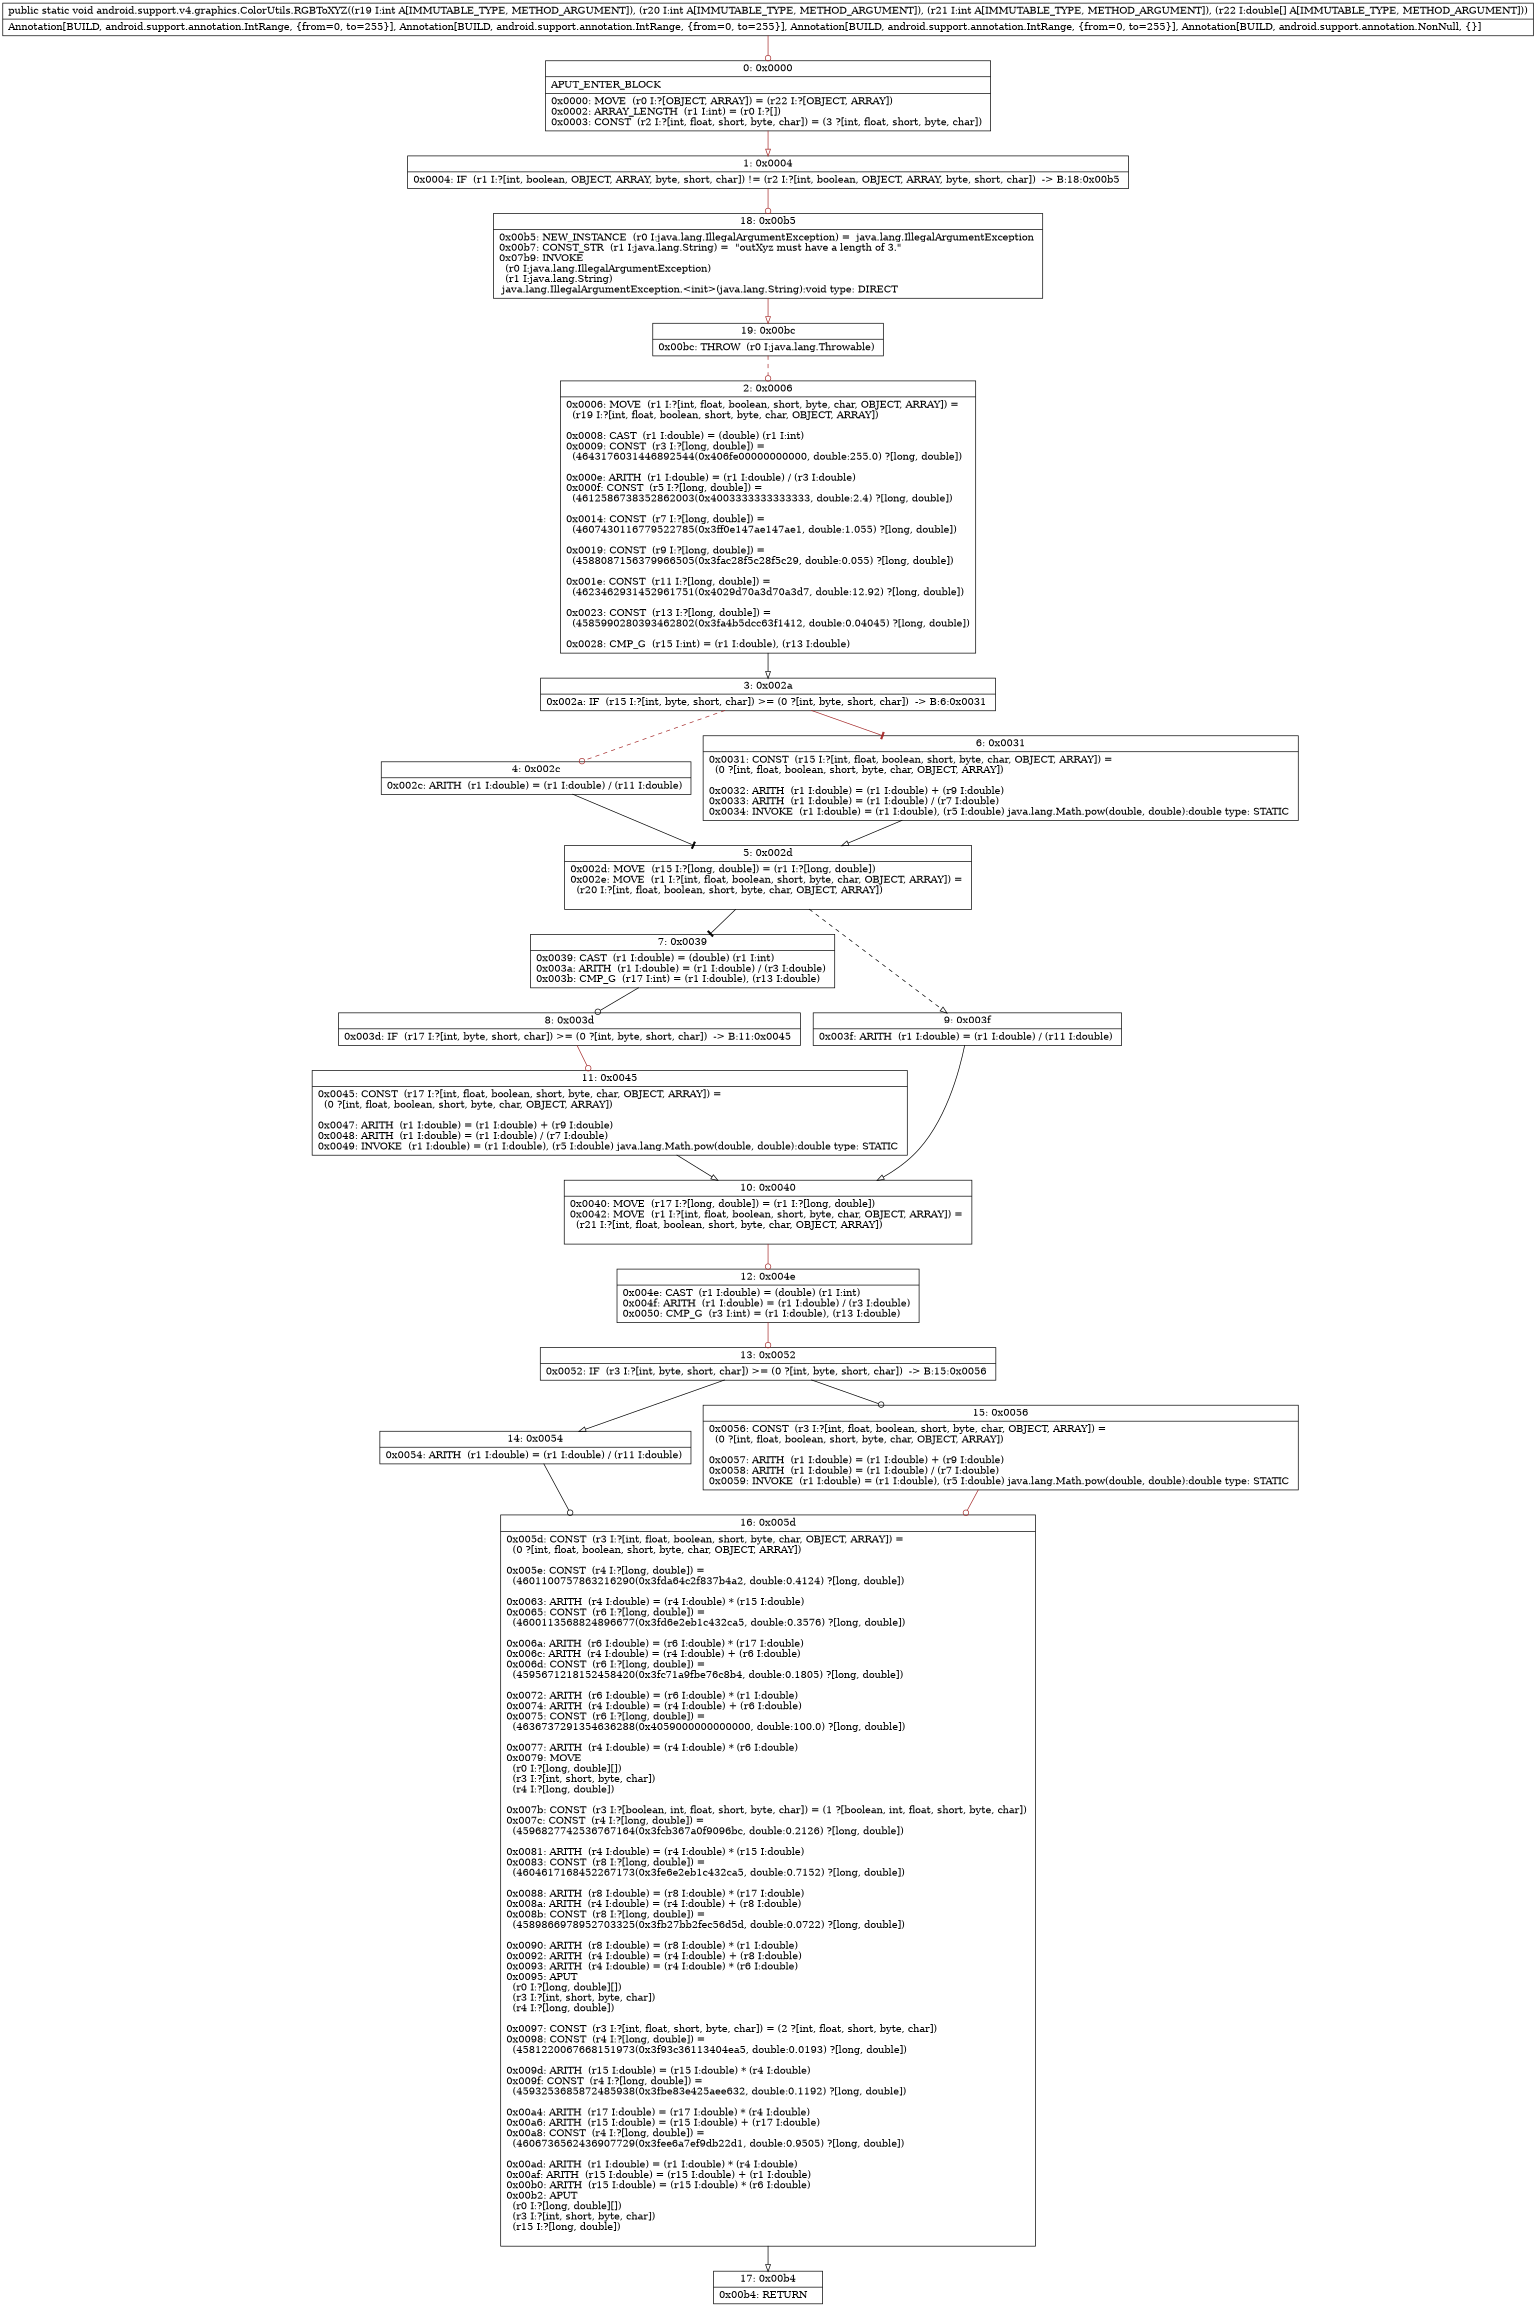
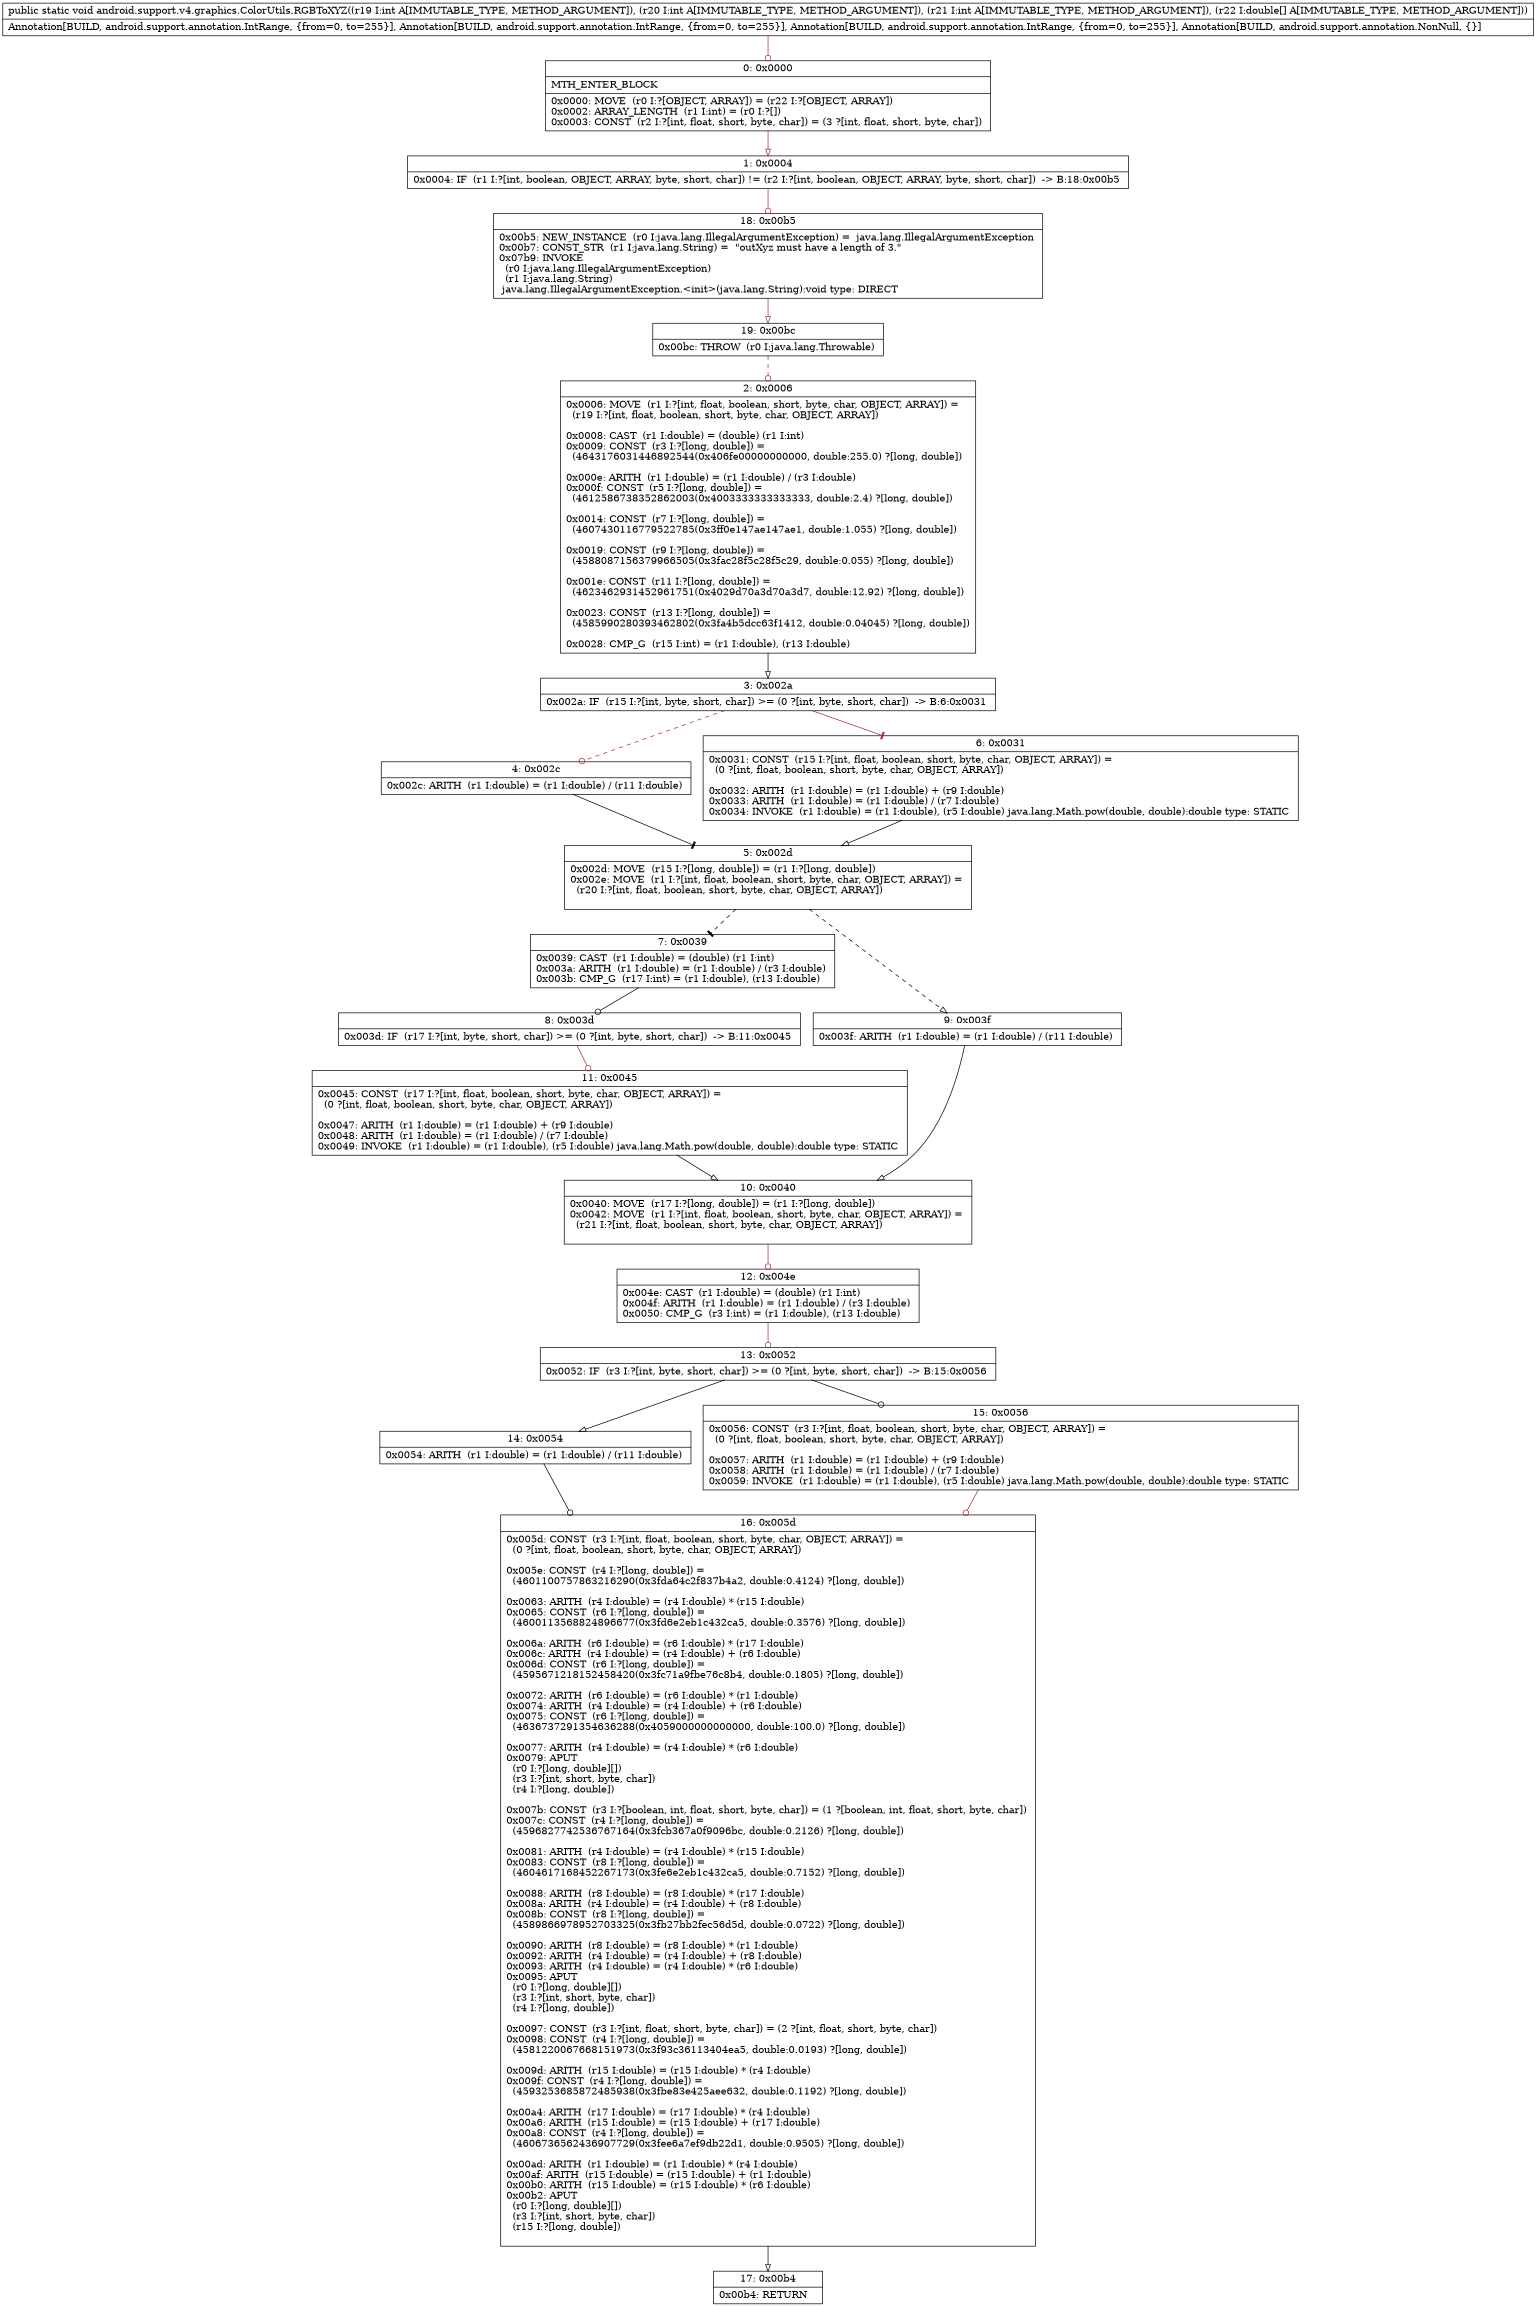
node "0: 0x0000": text "APUT_ENTER_BLOCK" -> "MTH_ENTER_BLOCK"
edge "5: 0x002d" -> "7: 0x0039": style solid -> dashed
node "16: 0x005d": text "0x0079: MOVE" -> "0x0079: APUT"
